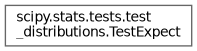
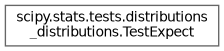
node "scipy.stats.tests.test _distributions.TestExpect": label "scipy.stats.tests.test _distributions.TestExpect" -> "scipy.stats.tests.distributions _distributions.TestExpect"
